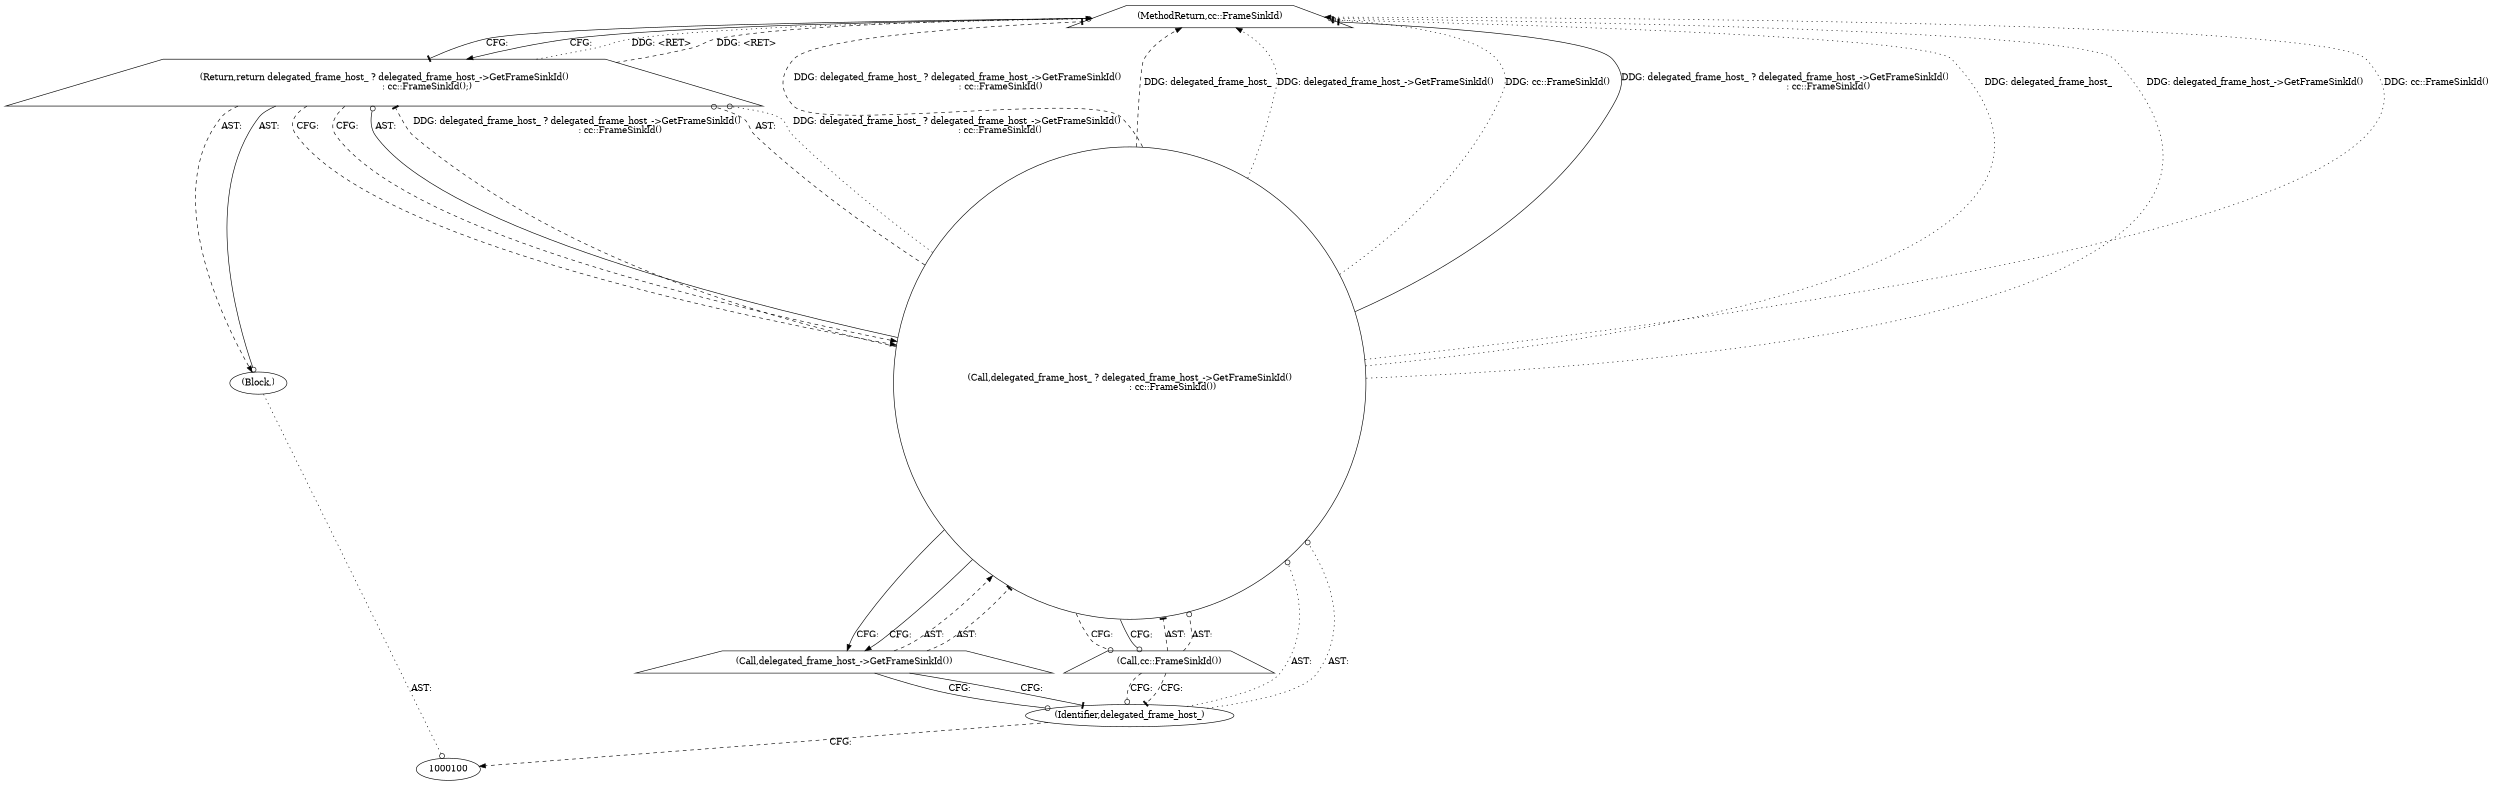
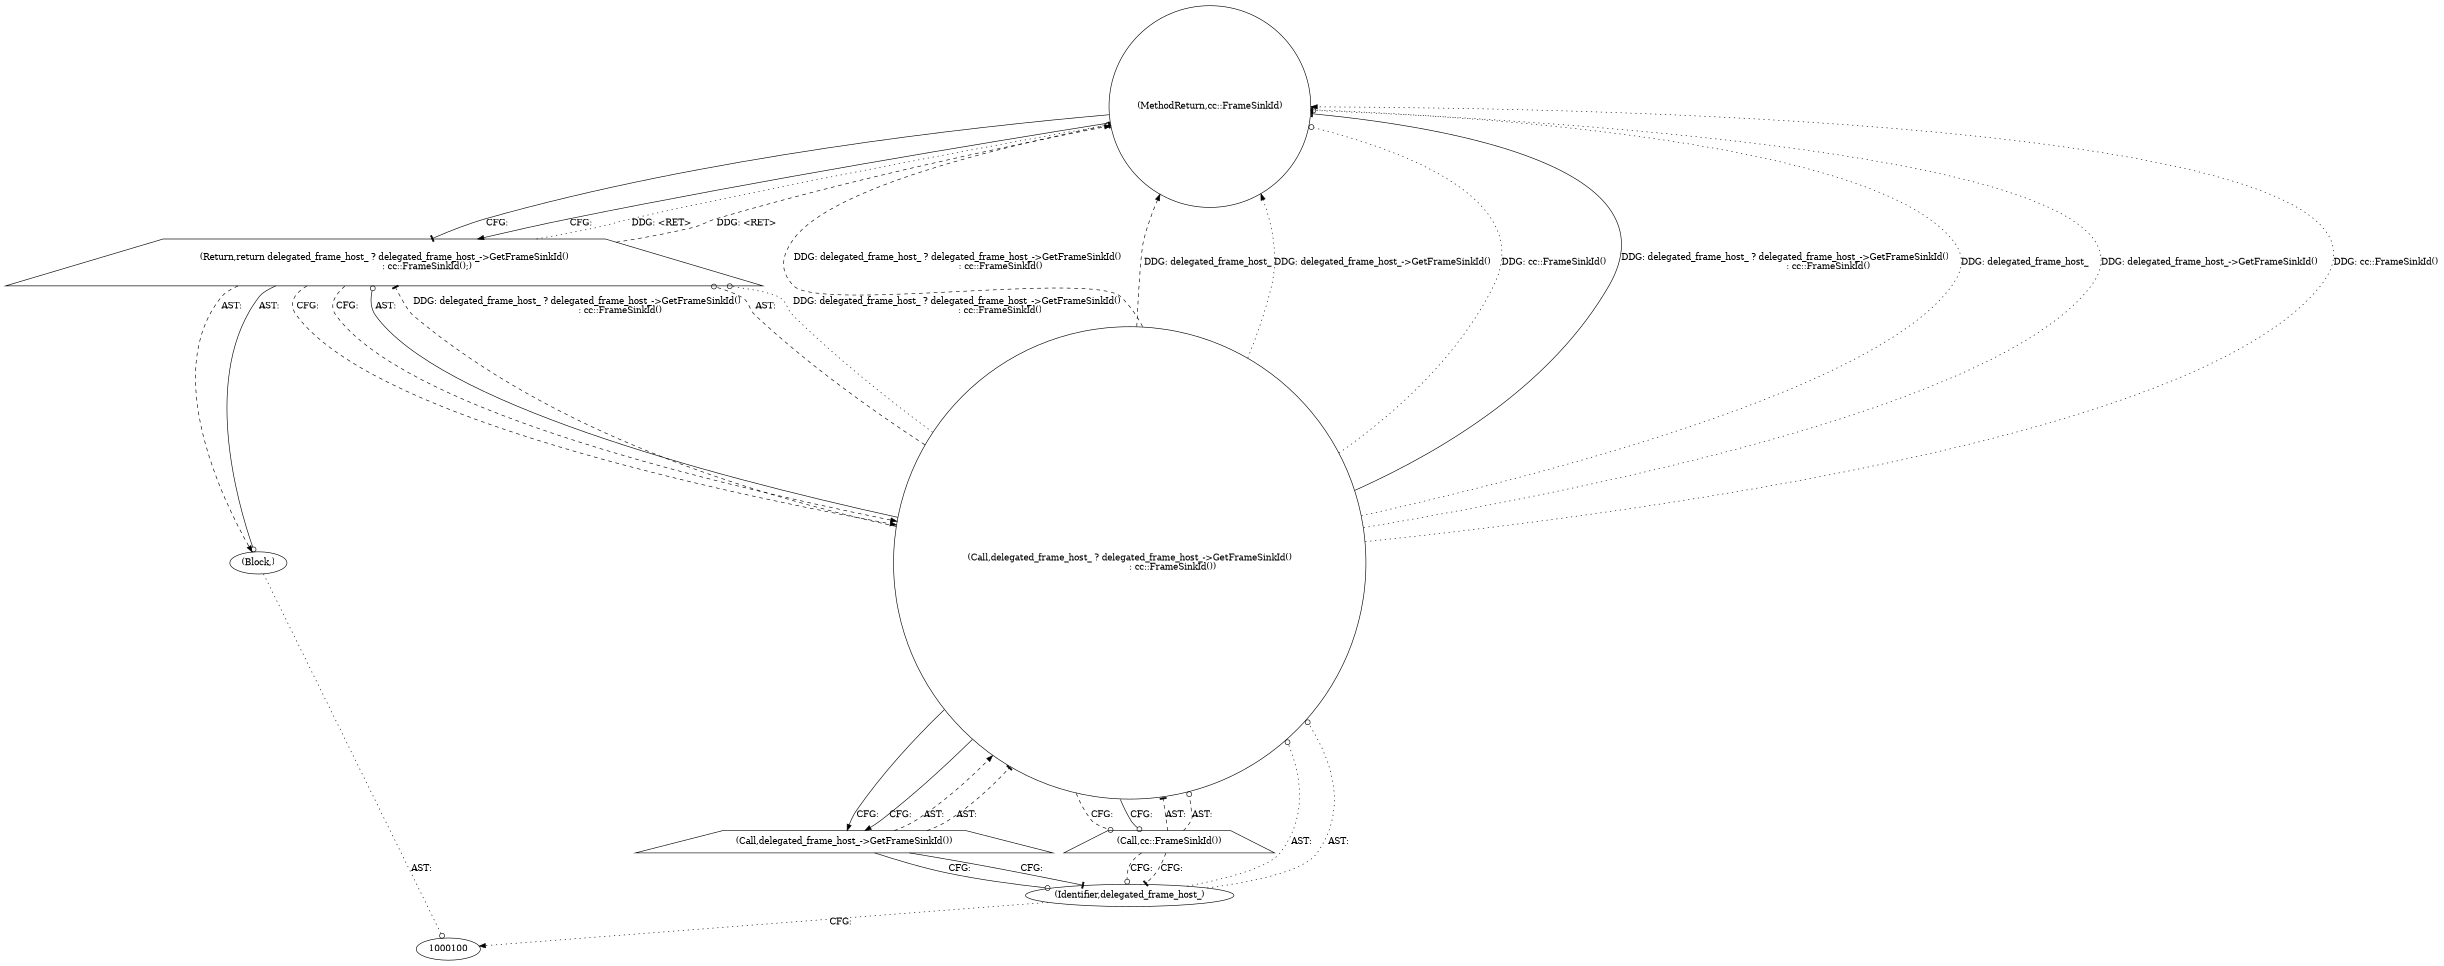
node "(MethodReturn,cc::FrameSinkId)": shape trapezium -> circle
edge "(Identifier,delegated_frame_host_)" -> "1000100": style dashed -> dotted
